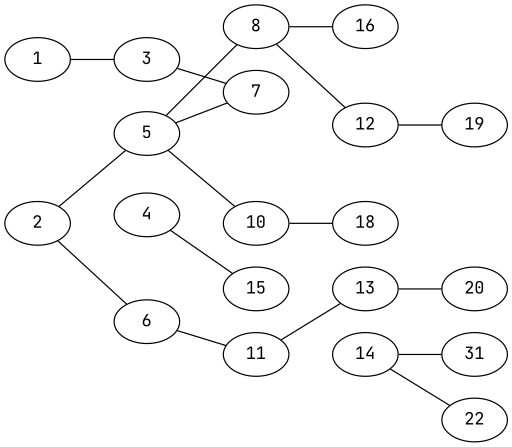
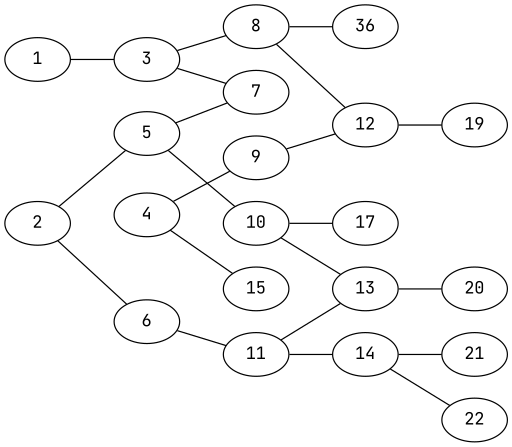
node "16": label "16" -> "36"
edge "8" -- "5": now "8" -- "3"
node "9": added
node "18": label "18" -> "17"
edge "10" -- "13": added
edge "11" -- "14": added
node "31": label "31" -> "21"
